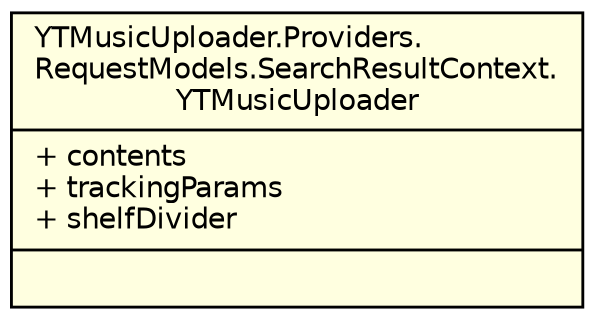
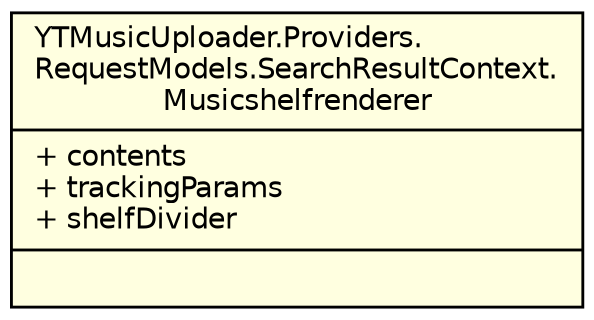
node "YTMusicUploader.Providers.": text "YTMusicUploader" -> "Musicshelfrenderer"
